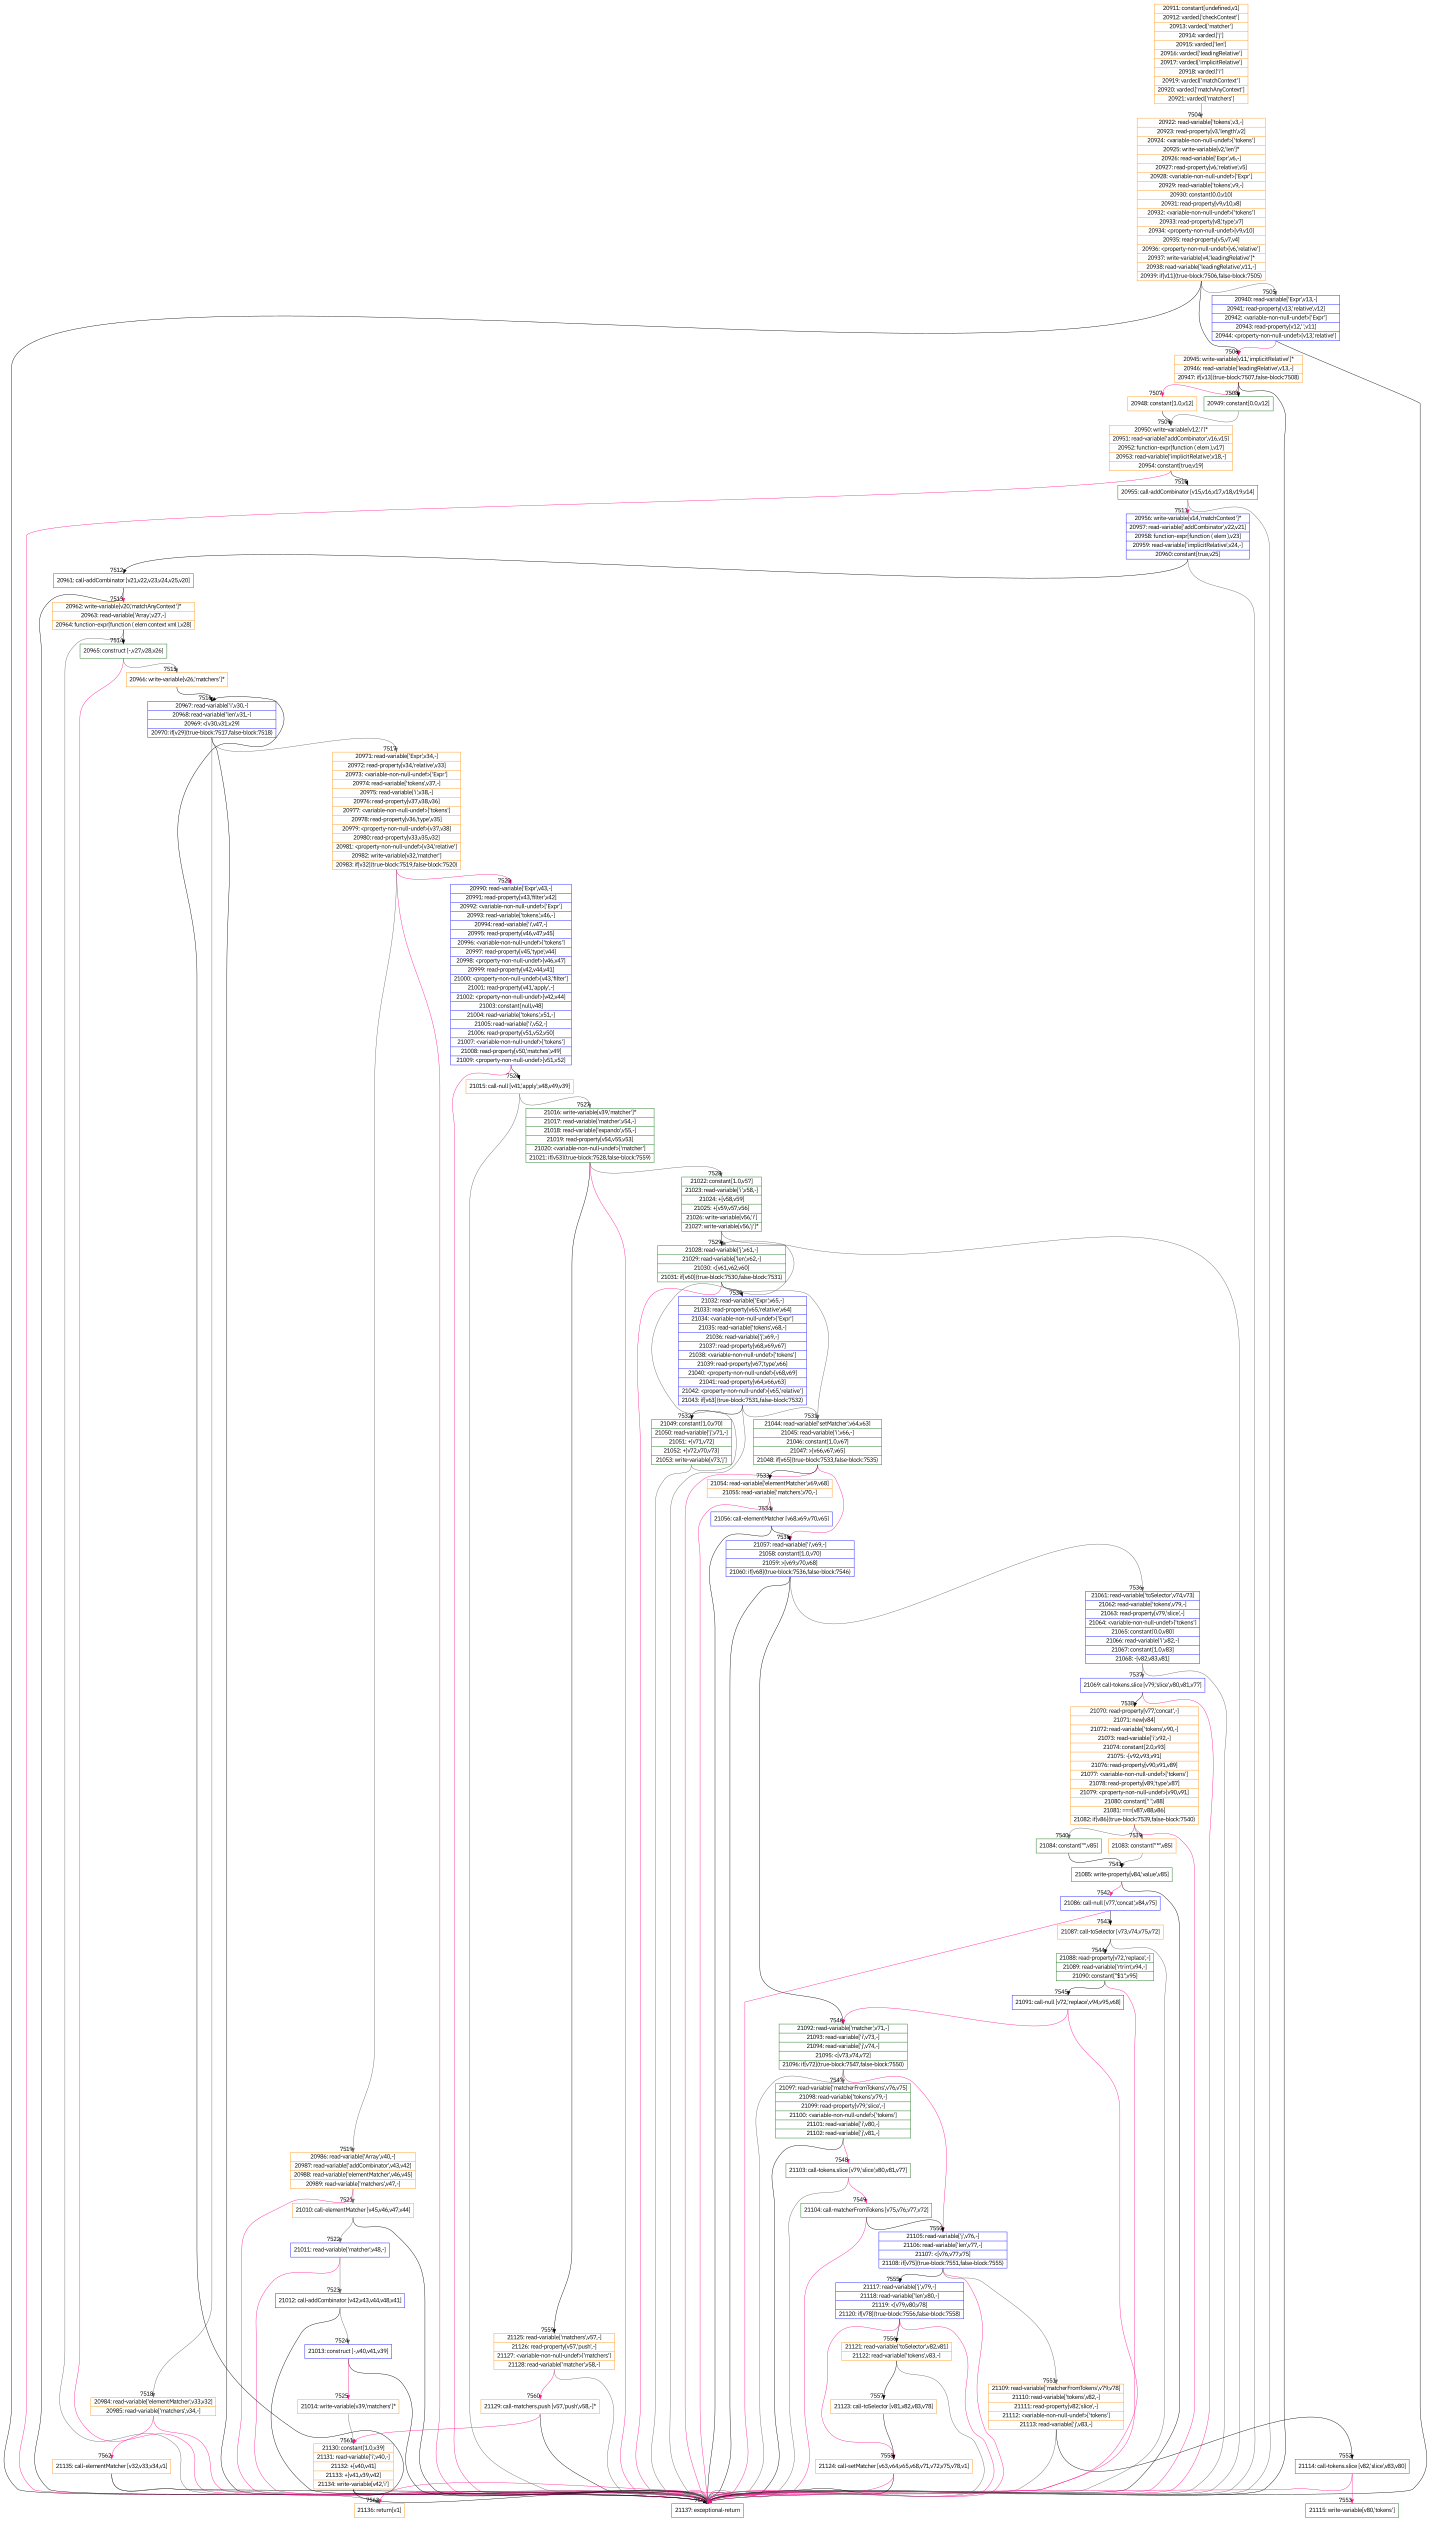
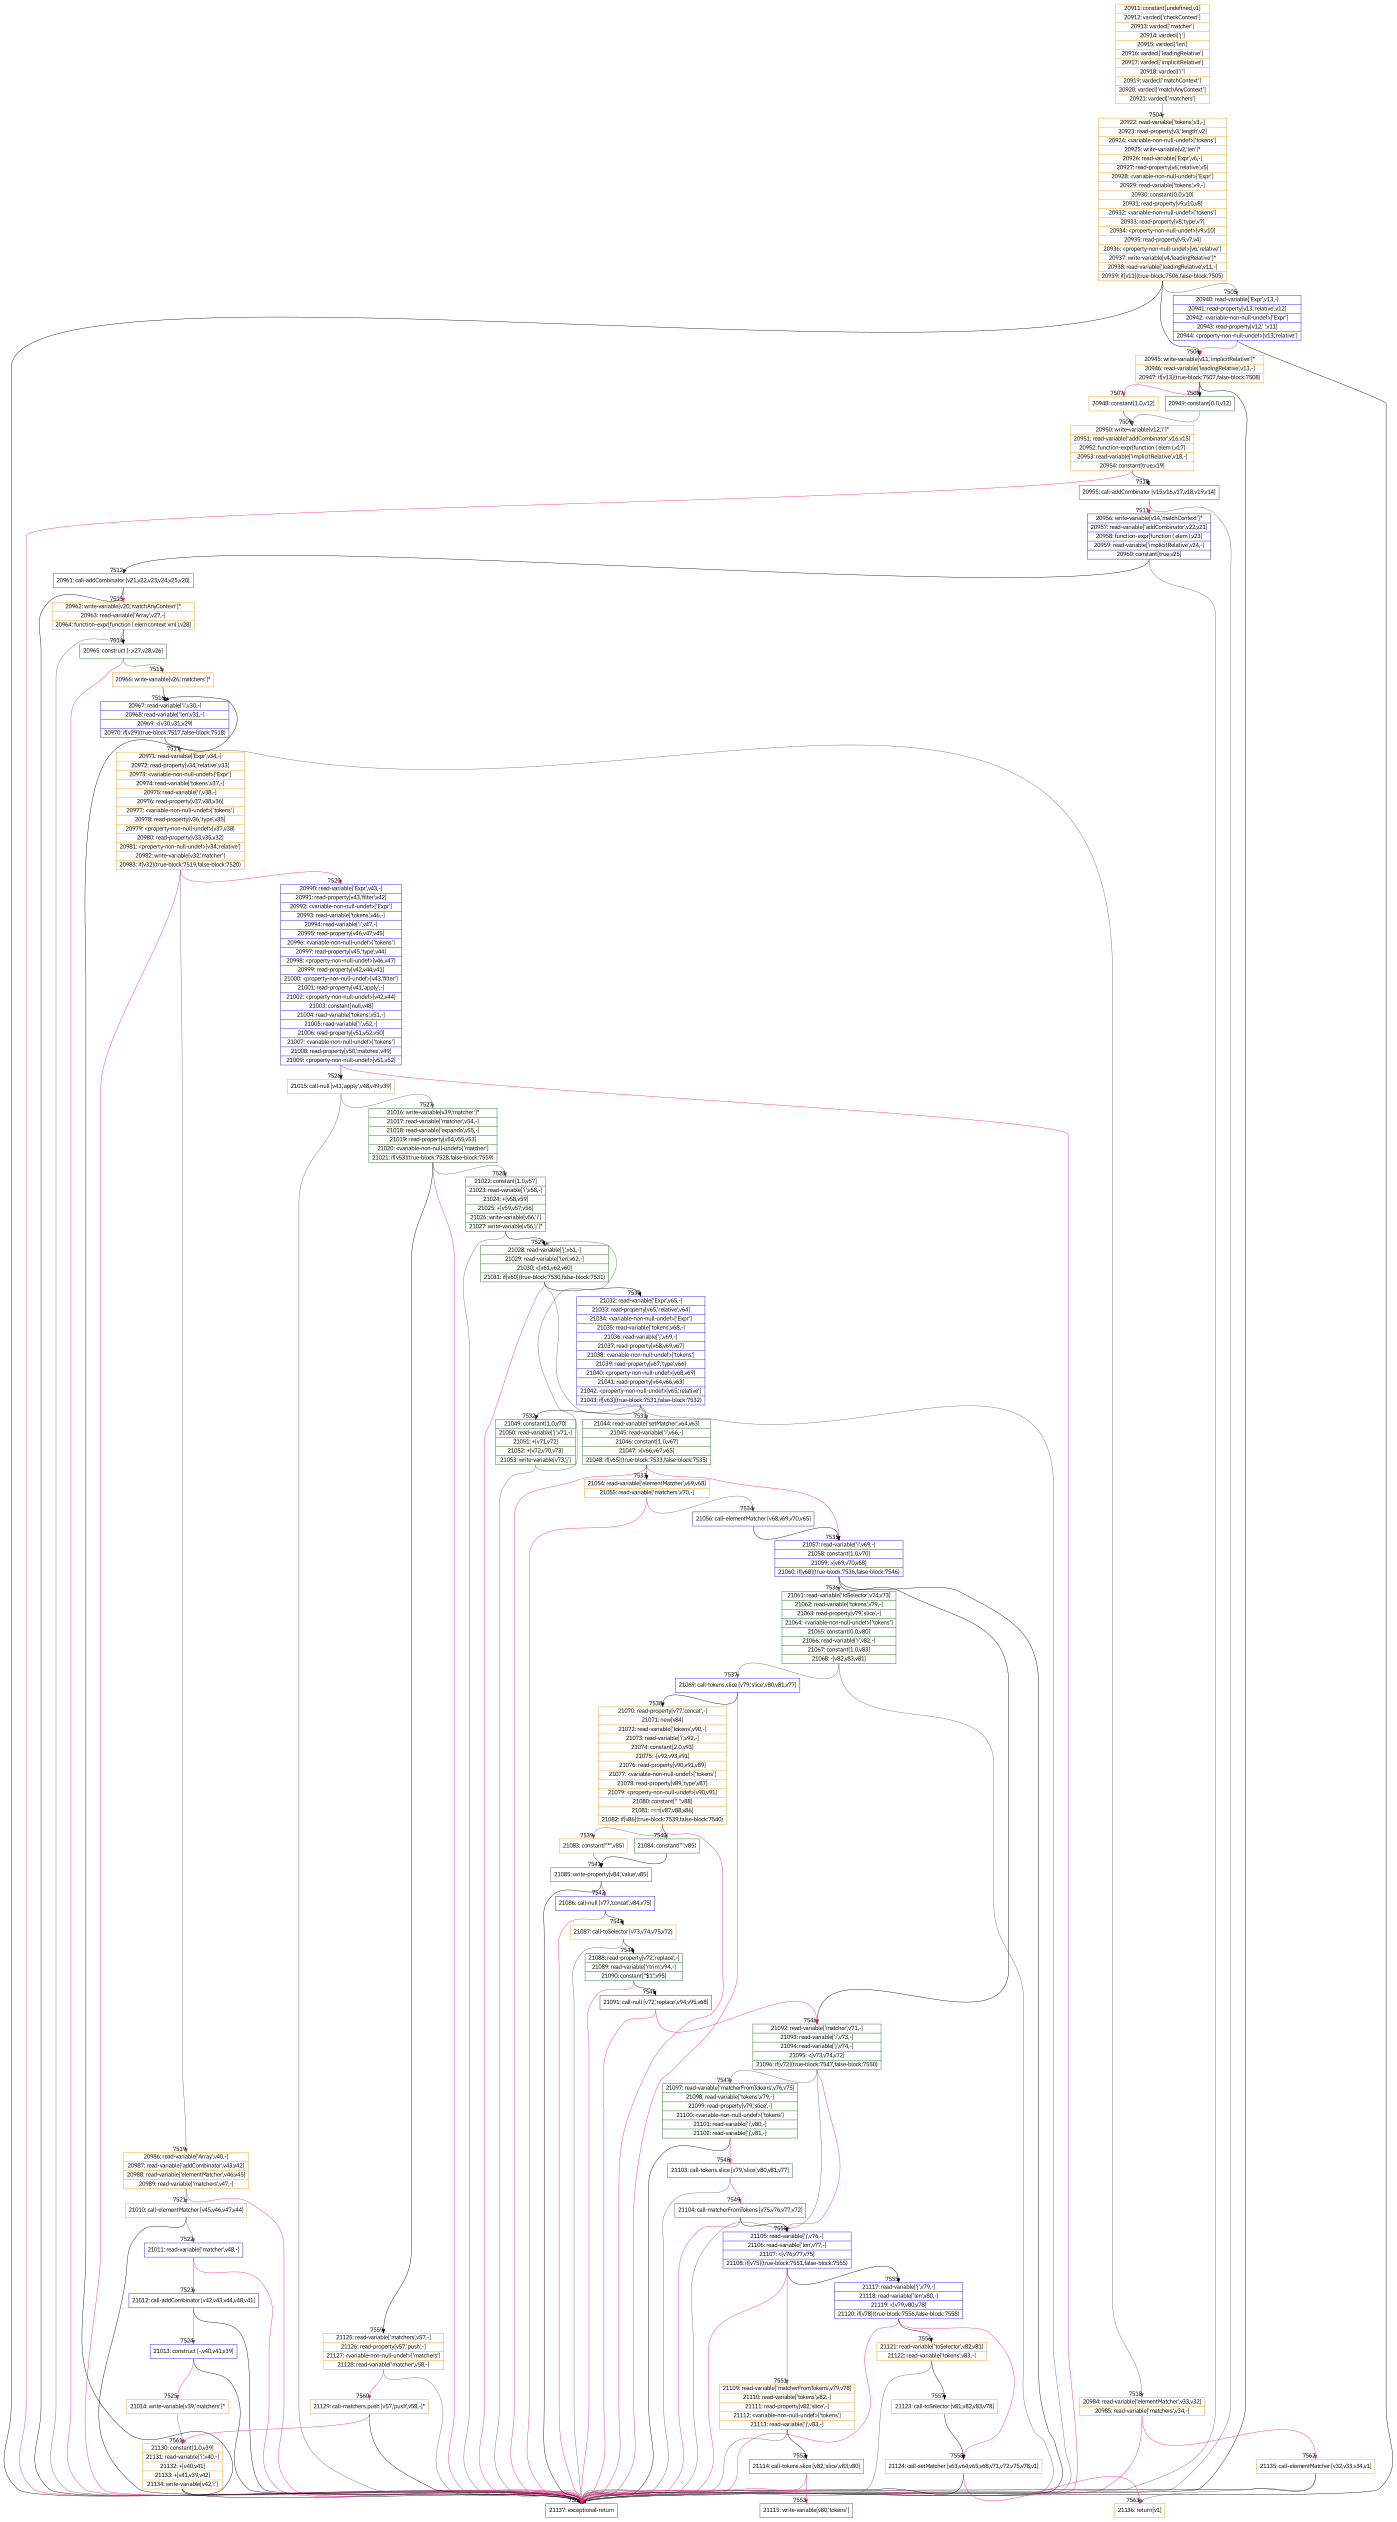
node "21061: read-variable['toSelector',v74,v73]": color blue -> darkgreen
edge "20967: read-variable['i',v30,-]" -> "21137: exceptional-return": removed
edge "21056: call-elementMatcher [v68,v69,v70,v65]" -> "21137: exceptional-return": removed
